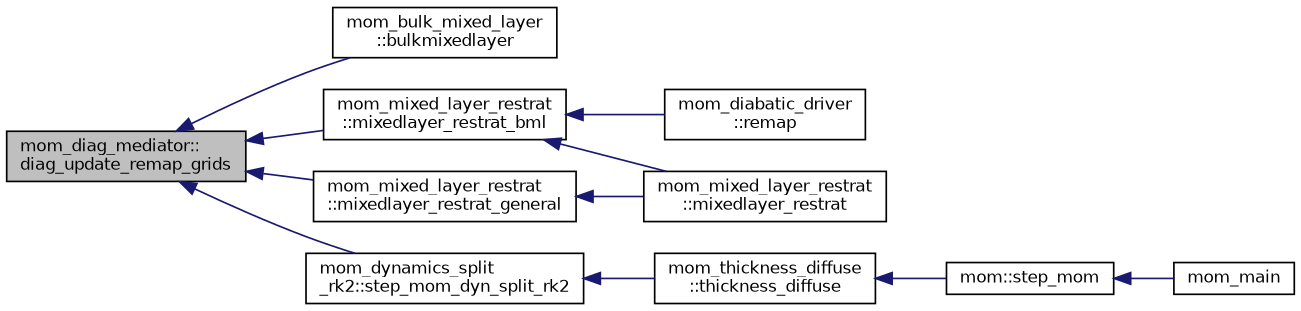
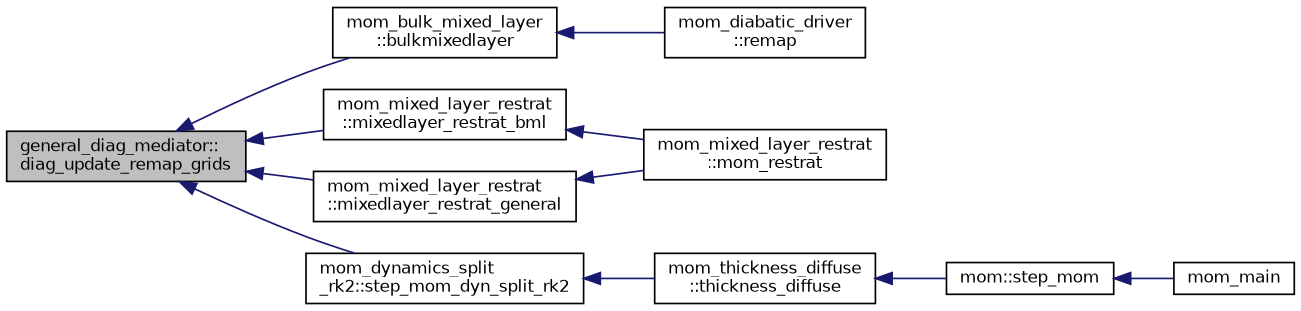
edge "mom_diabatic_driver ::remap" -> "mom_mixed_layer_restrat ::mixedlayer_restrat_bml": now "mom_diabatic_driver ::remap" -> "mom_bulk_mixed_layer ::bulkmixedlayer"
node "mom_diag_mediator:: diag_update_remap_grids": label "mom_diag_mediator:: diag_update_remap_grids" -> "general_diag_mediator:: diag_update_remap_grids"
node "mom_mixed_layer_restrat ::mixedlayer_restrat": label "mom_mixed_layer_restrat ::mixedlayer_restrat" -> "mom_mixed_layer_restrat ::mom_restrat"
